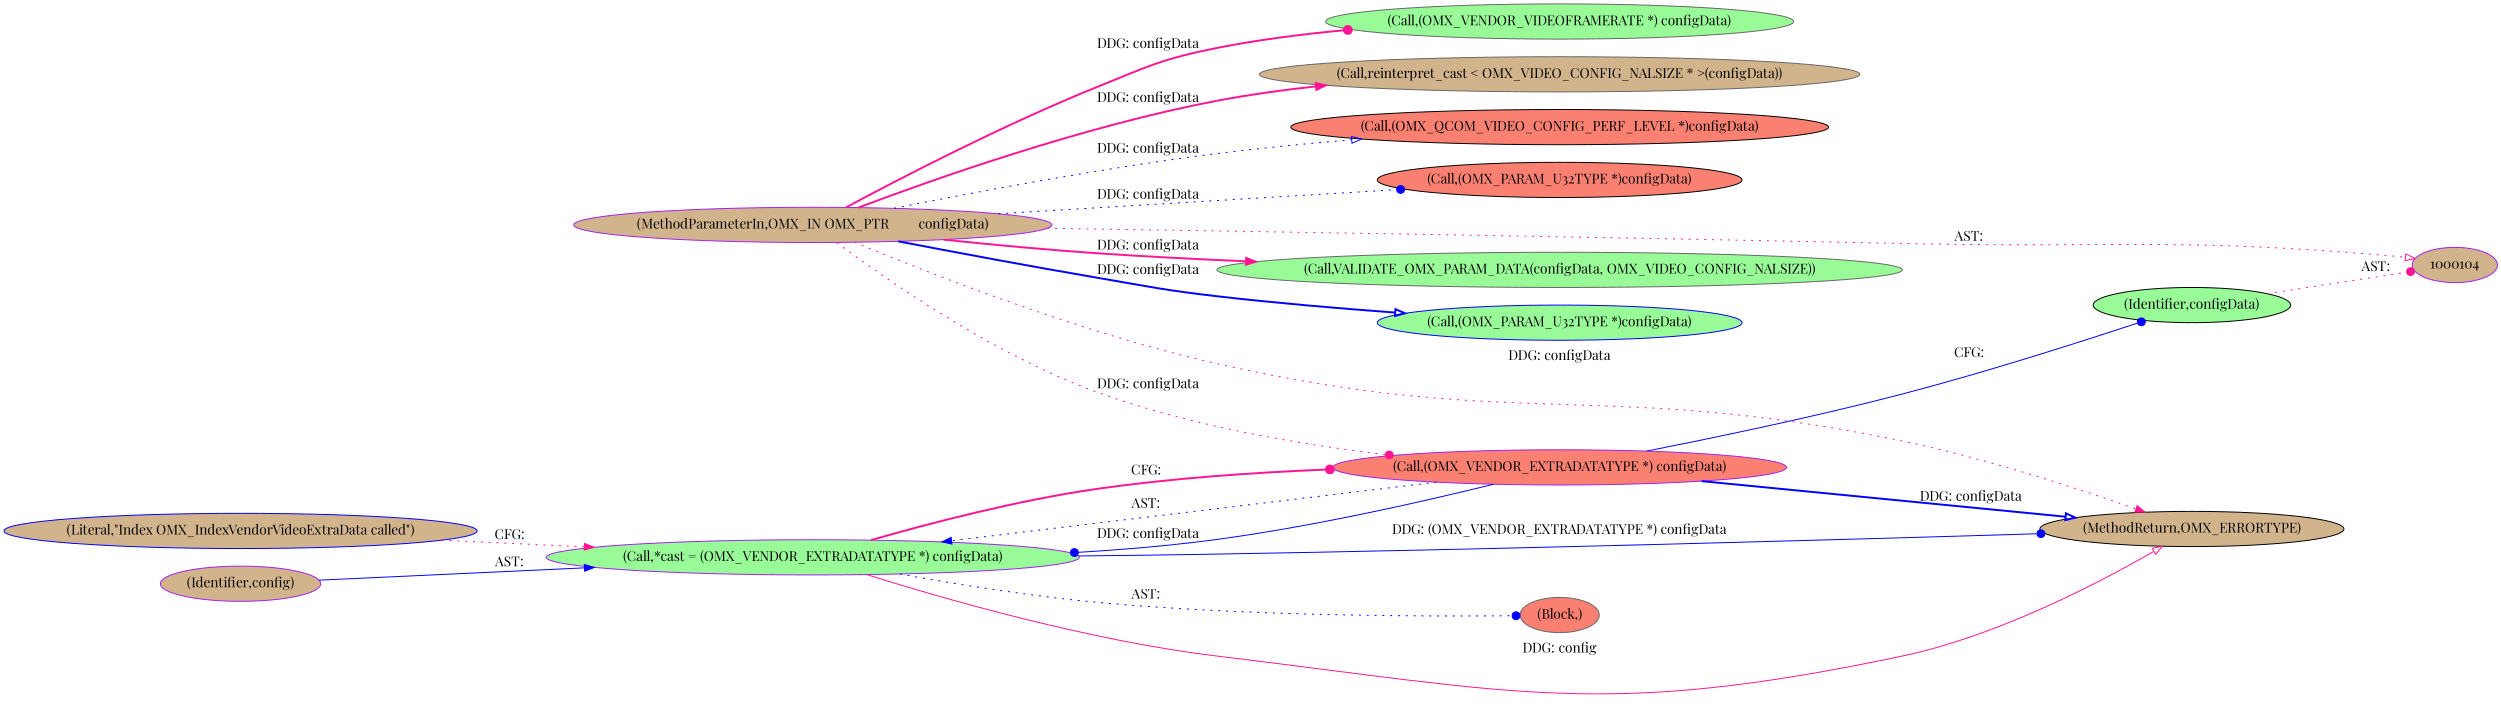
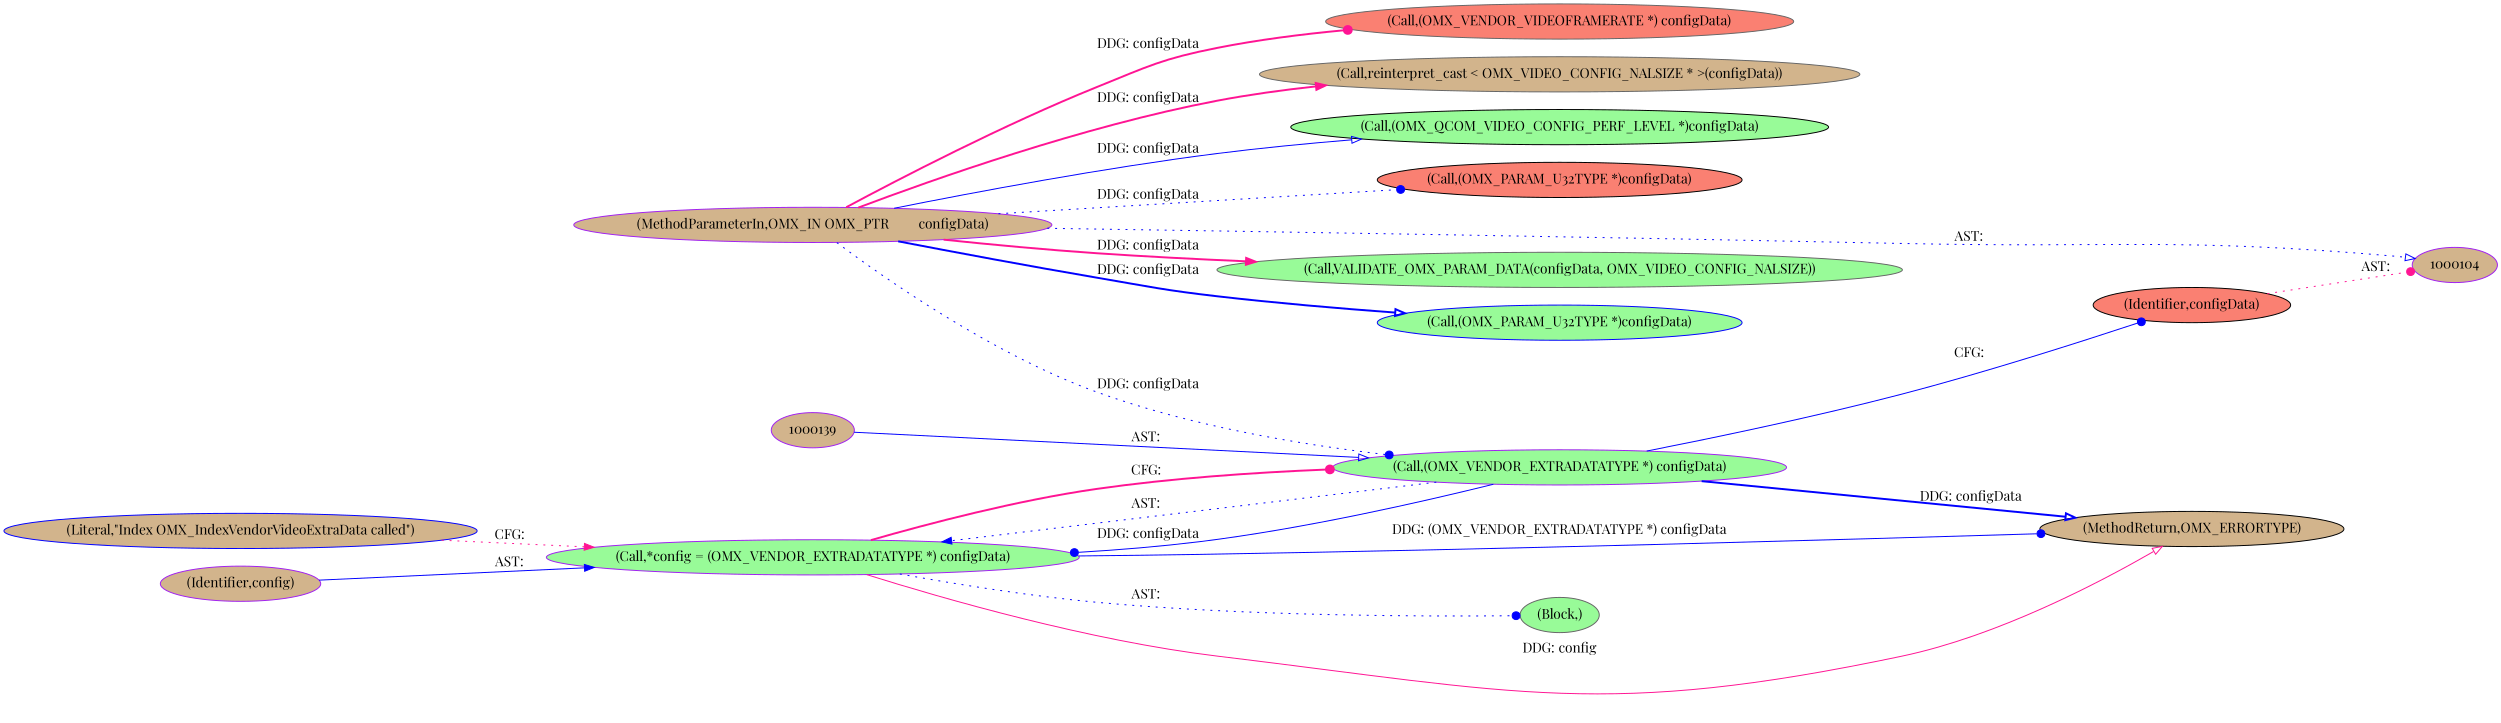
node "(Call,(OMX_VENDOR_VIDEOFRAMERATE *) configData)": fillcolor palegreen -> salmon
node "(Call,(OMX_QCOM_VIDEO_CONFIG_PERF_LEVEL *)configData)": fillcolor salmon -> palegreen
edge "(MethodParameterIn,OMX_IN OMX_PTR        configData)" -> "(Call,(OMX_QCOM_VIDEO_CONFIG_PERF_LEVEL *)configData)": style dotted -> solid
edge "(MethodParameterIn,OMX_IN OMX_PTR        configData)" -> "1000104": color deeppink -> blue
node "(Identifier,configData)": fillcolor palegreen -> salmon
edge "(MethodParameterIn,OMX_IN OMX_PTR        configData)" -> "(Call,(OMX_VENDOR_EXTRADATATYPE *) configData)": color deeppink -> blue
edge "(MethodParameterIn,OMX_IN OMX_PTR        configData)" -> "(MethodReturn,OMX_ERRORTYPE)": removed, label "DDG: configData"
node "1000139": added
node "(Call,(OMX_VENDOR_EXTRADATATYPE *) configData)": fillcolor salmon -> palegreen
node "(Call,*cast = (OMX_VENDOR_EXTRADATATYPE *) configData)": label "(Call,*cast = (OMX_VENDOR_EXTRADATATYPE *) configData)" -> "(Call,*config = (OMX_VENDOR_EXTRADATATYPE *) configData)"
node "(Block,)": fillcolor salmon -> palegreen
